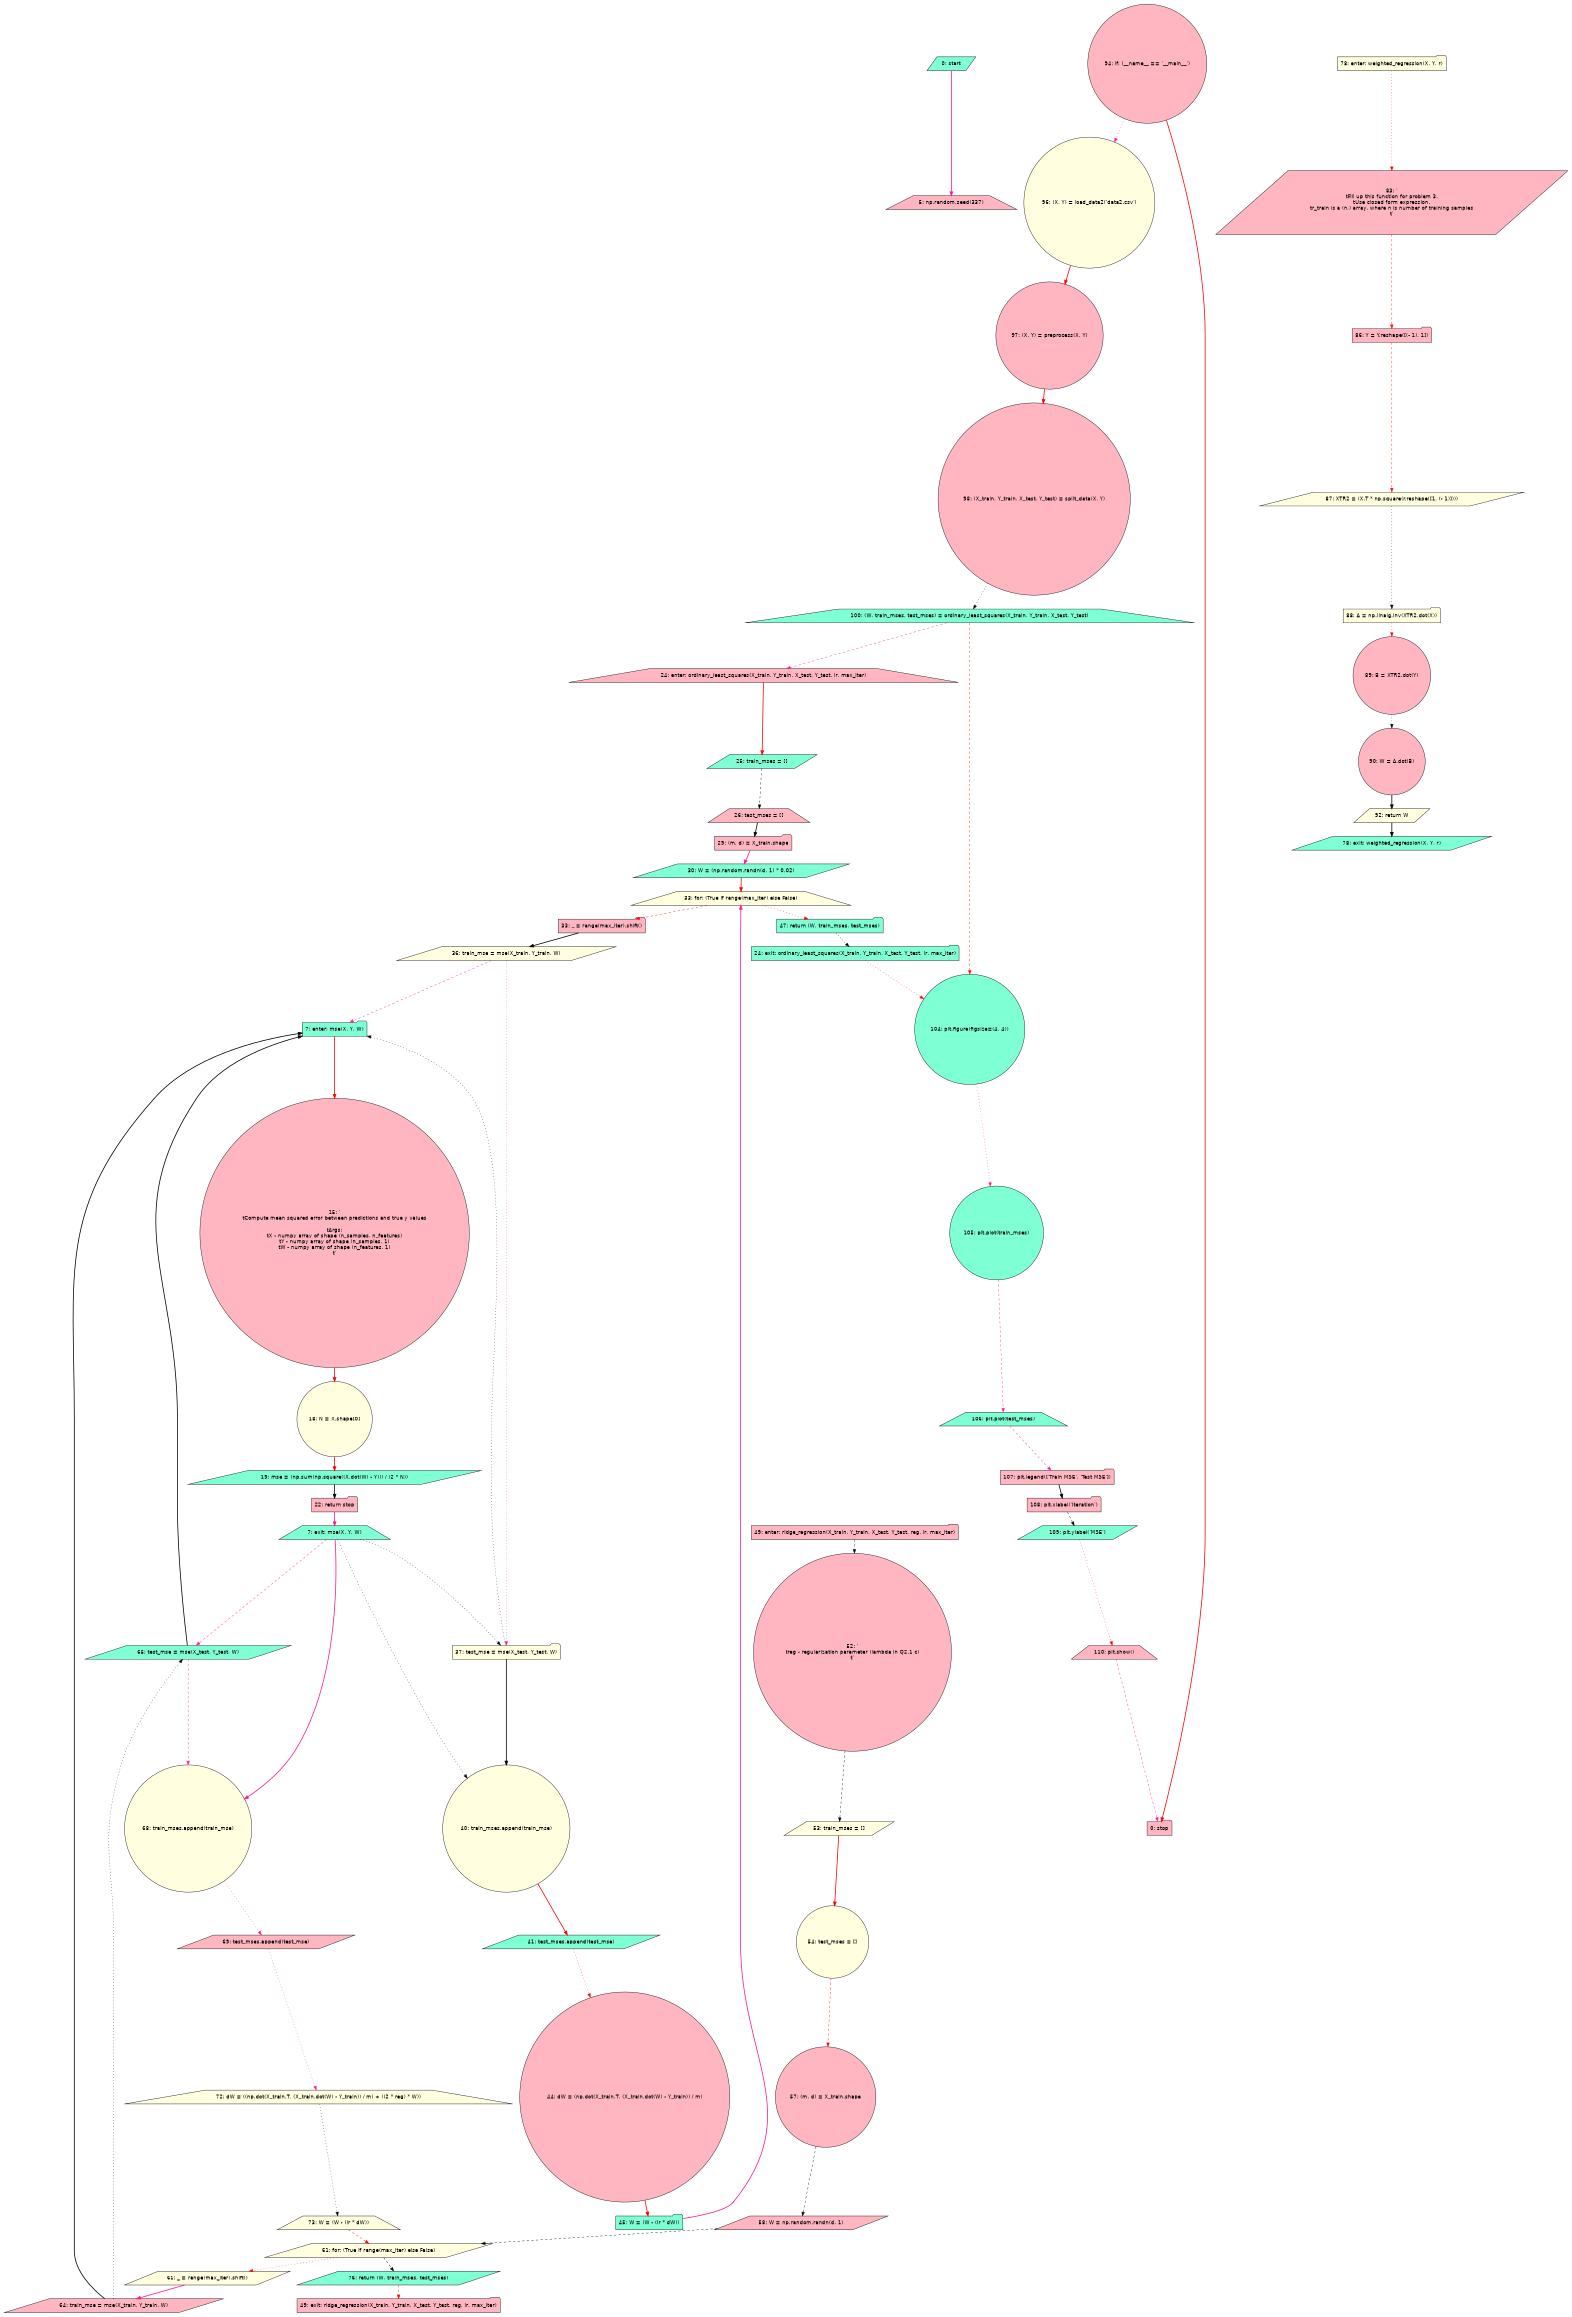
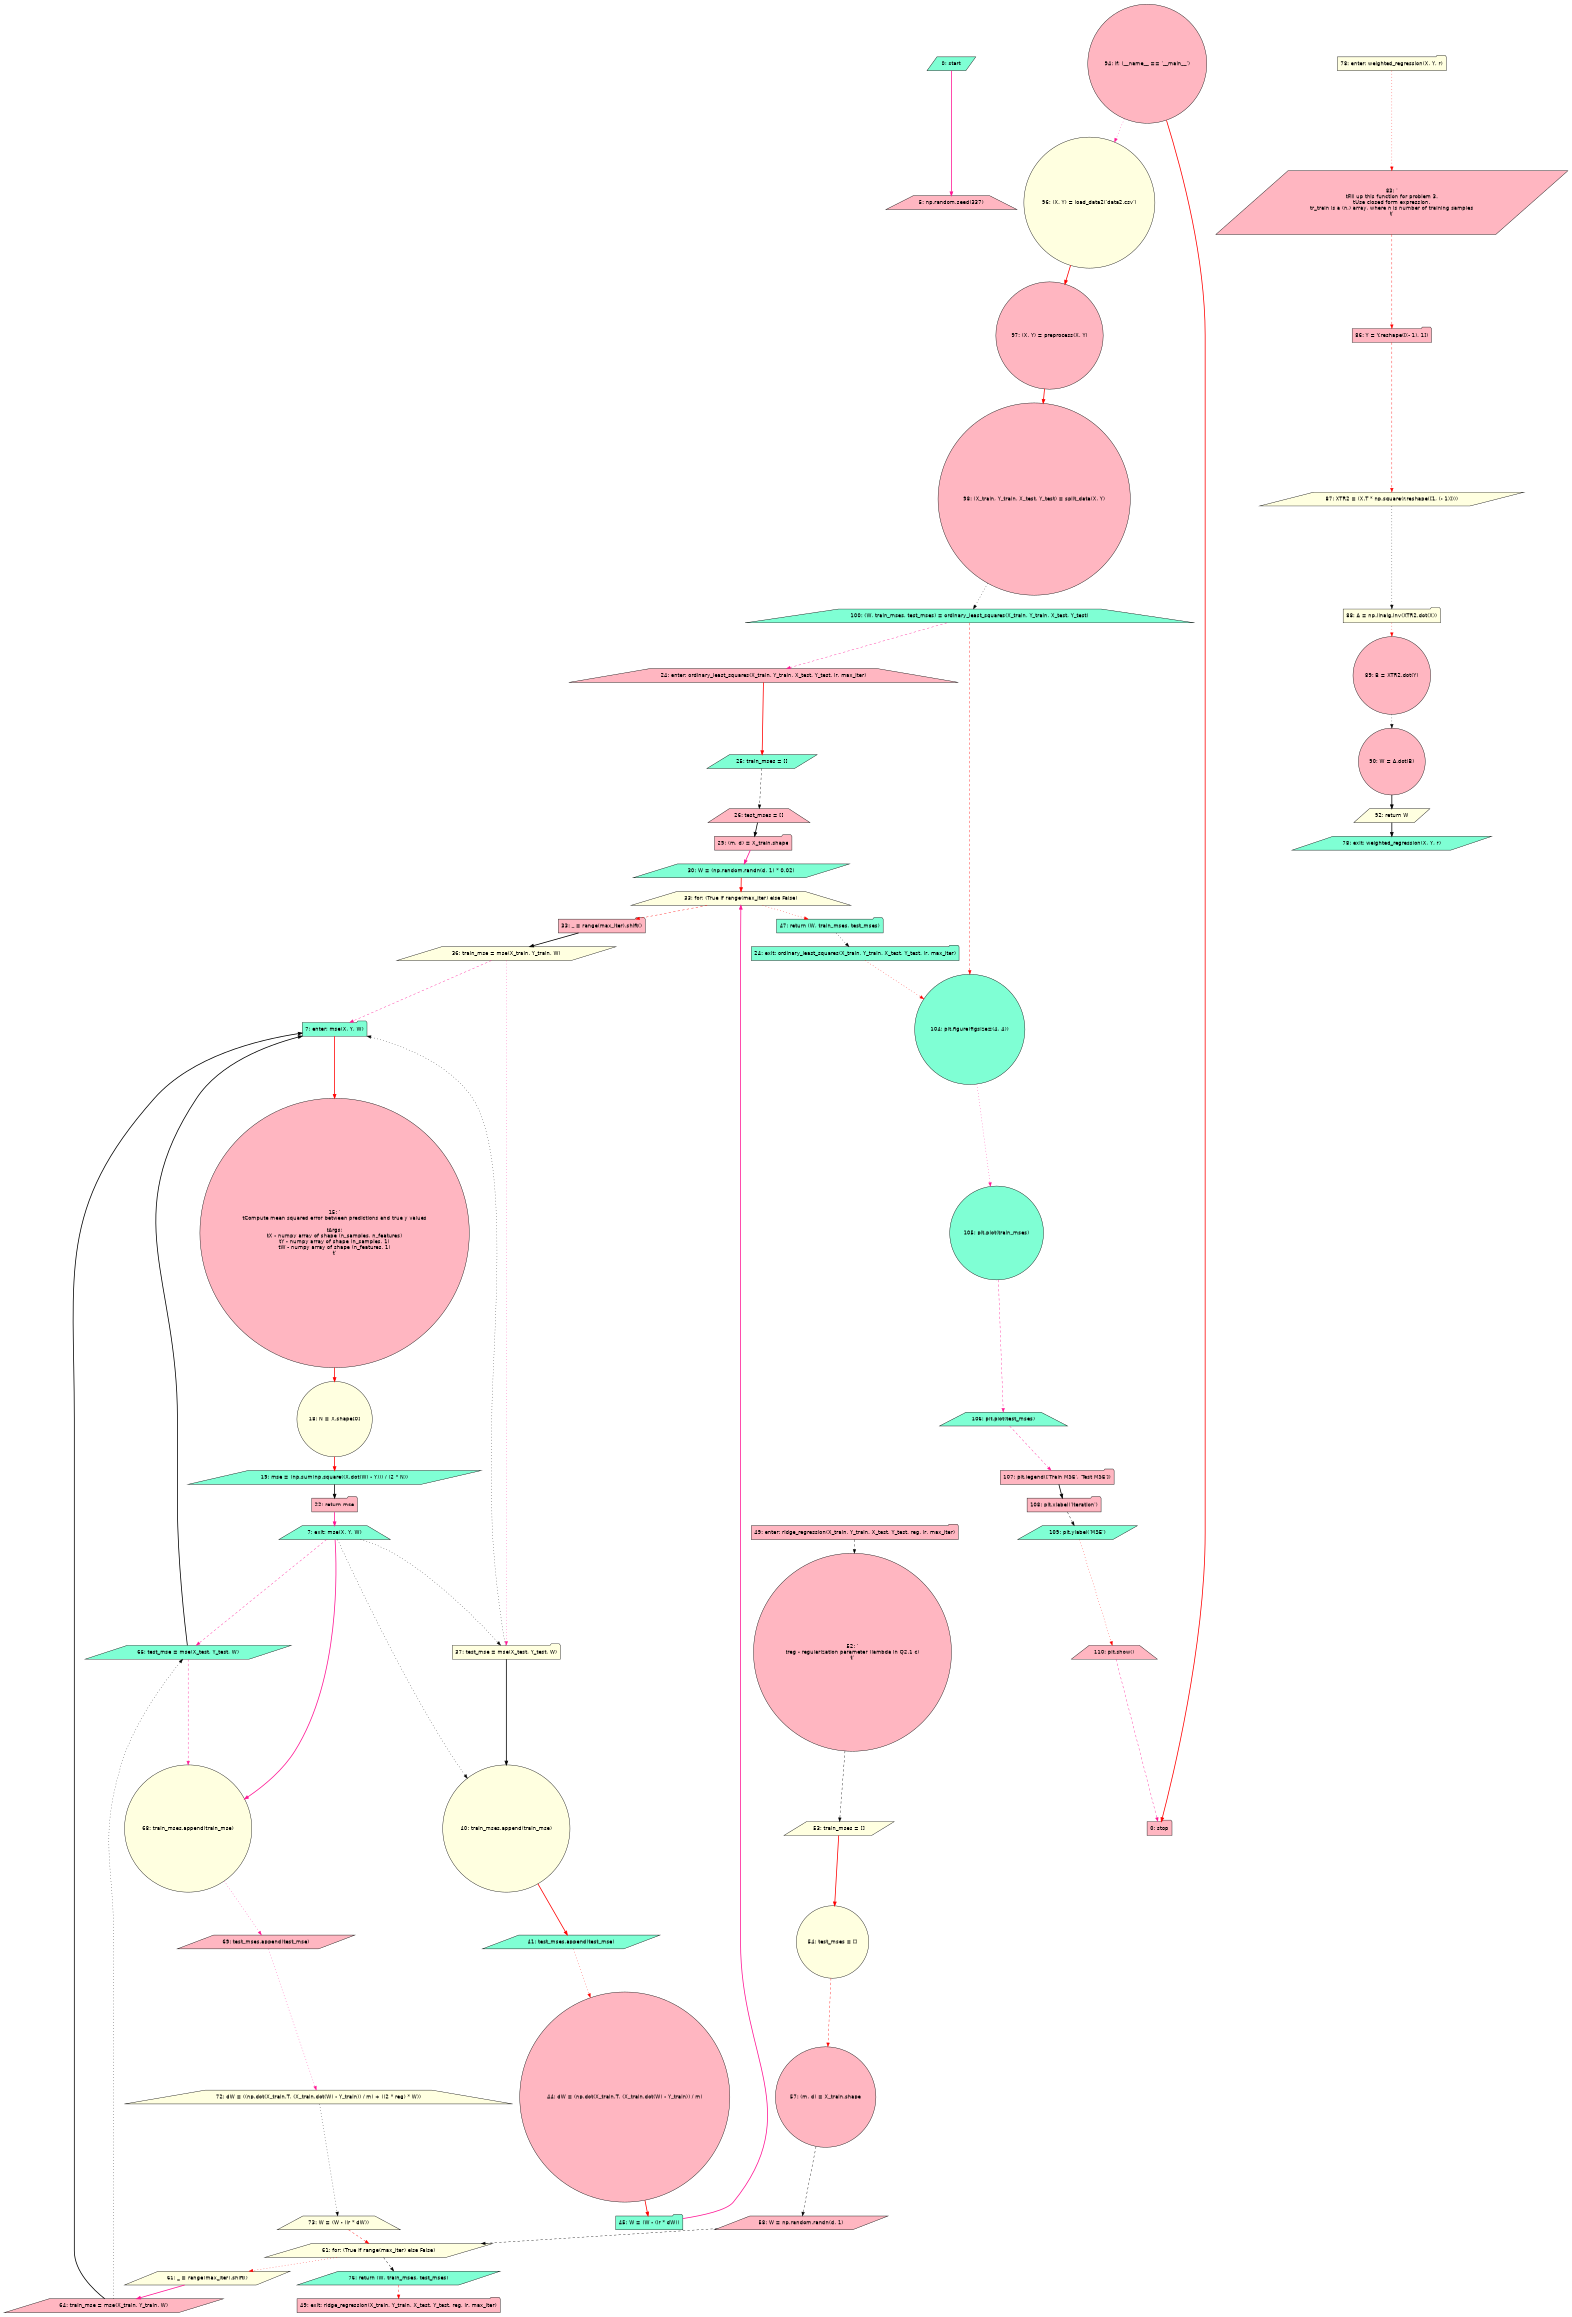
node "22: return stop": label "22: return stop" -> "22: return mse"
